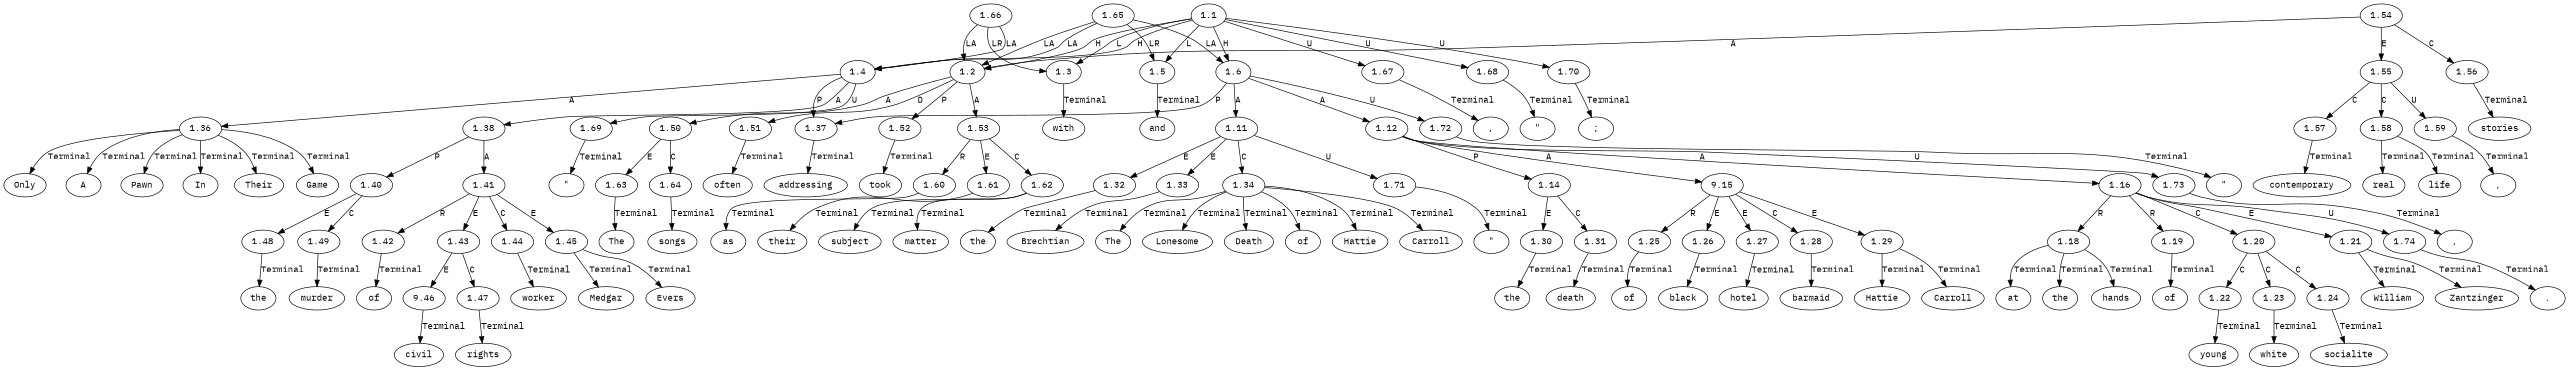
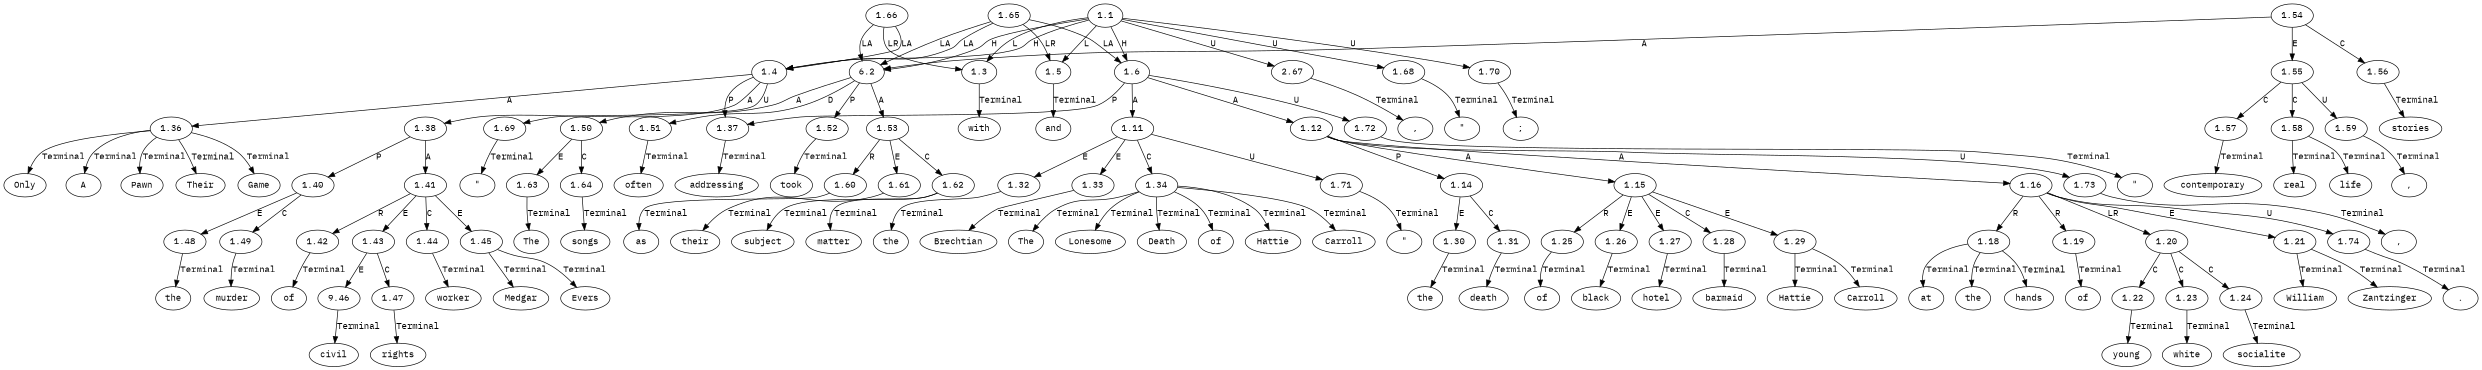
node "1.2": label "1.2" -> "6.2"
node "1.67": label "1.67" -> "2.67"
node "In": removed
node "9.15": label "9.15" -> "1.15"
edge "1.16" -> "1.20": label "C" -> "LR"
